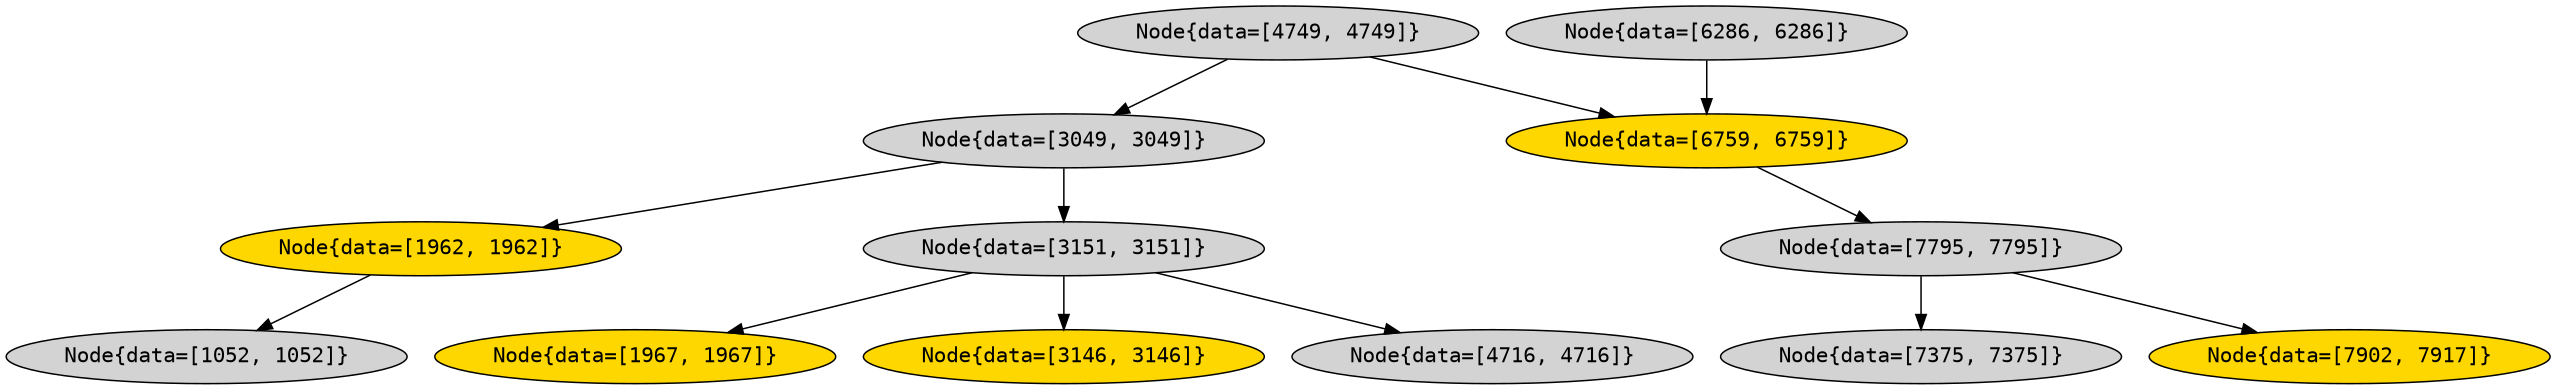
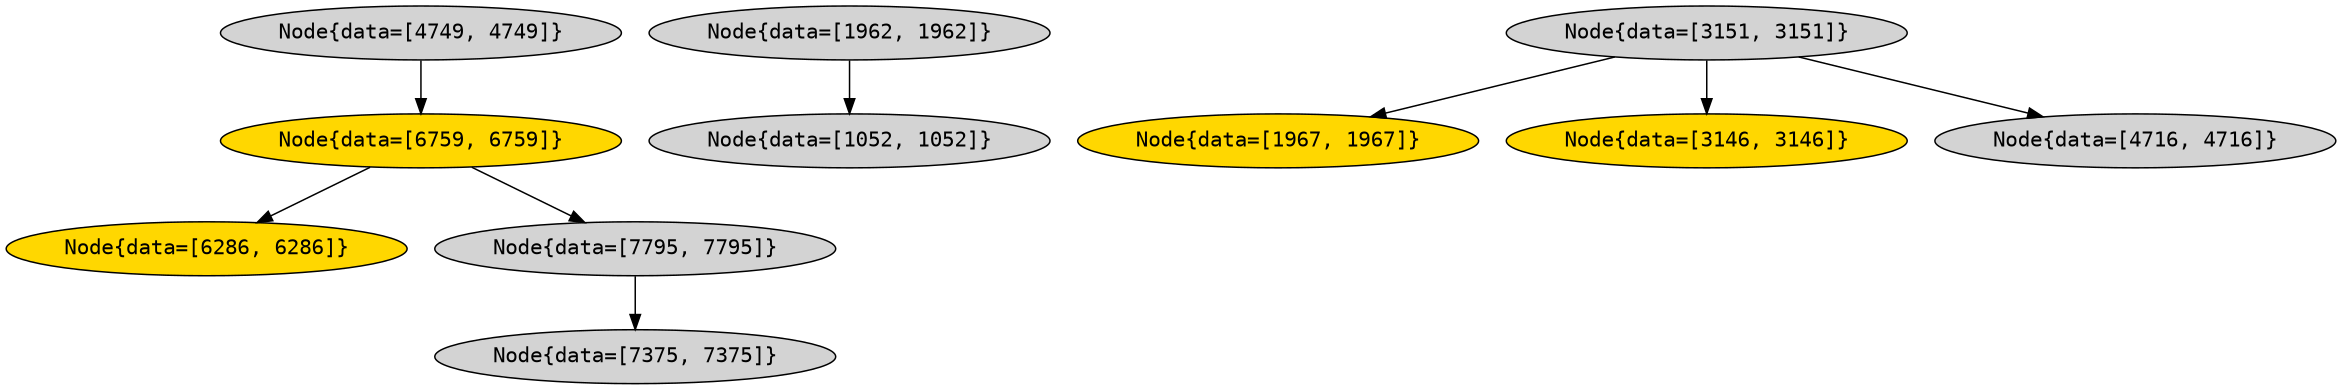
node "Node{data=[6286, 6286]}": fillcolor lightgrey -> gold
edge "Node{data=[6286, 6286]}" -> "Node{data=[6759, 6759]}": reversed
node "Node{data=[3049, 3049]}": removed
node "Node{data=[1962, 1962]}": fillcolor gold -> lightgrey
node "Node{data=[7902, 7917]}": removed
